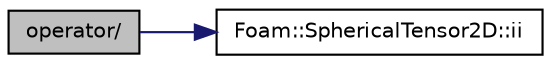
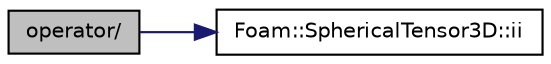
node "Foam::SphericalTensor2D::ii": label "Foam::SphericalTensor2D::ii" -> "Foam::SphericalTensor3D::ii"
